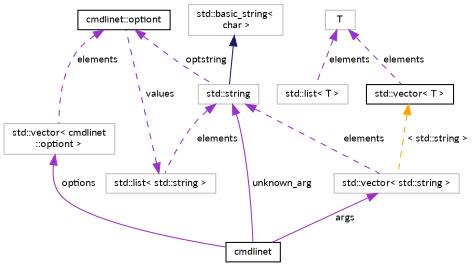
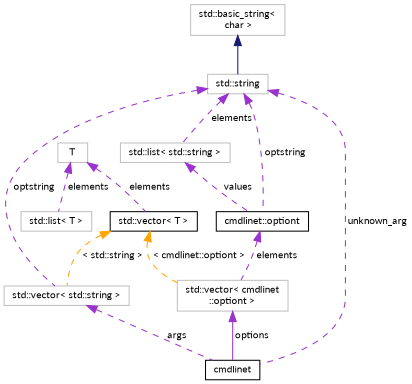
edge "std::string" -> "cmdlinet::optiont": reversed
edge "std::vector< std::string >" -> "std::string": label " elements" -> " optstring"
edge "cmdlinet" -> "std::string": style solid -> dashed
edge "cmdlinet" -> "std::vector< std::string >": style solid -> dashed
edge "std::vector< cmdlinet ::optiont >" -> "std::vector< T >": added, label "< cmdlinet::optiont >"
